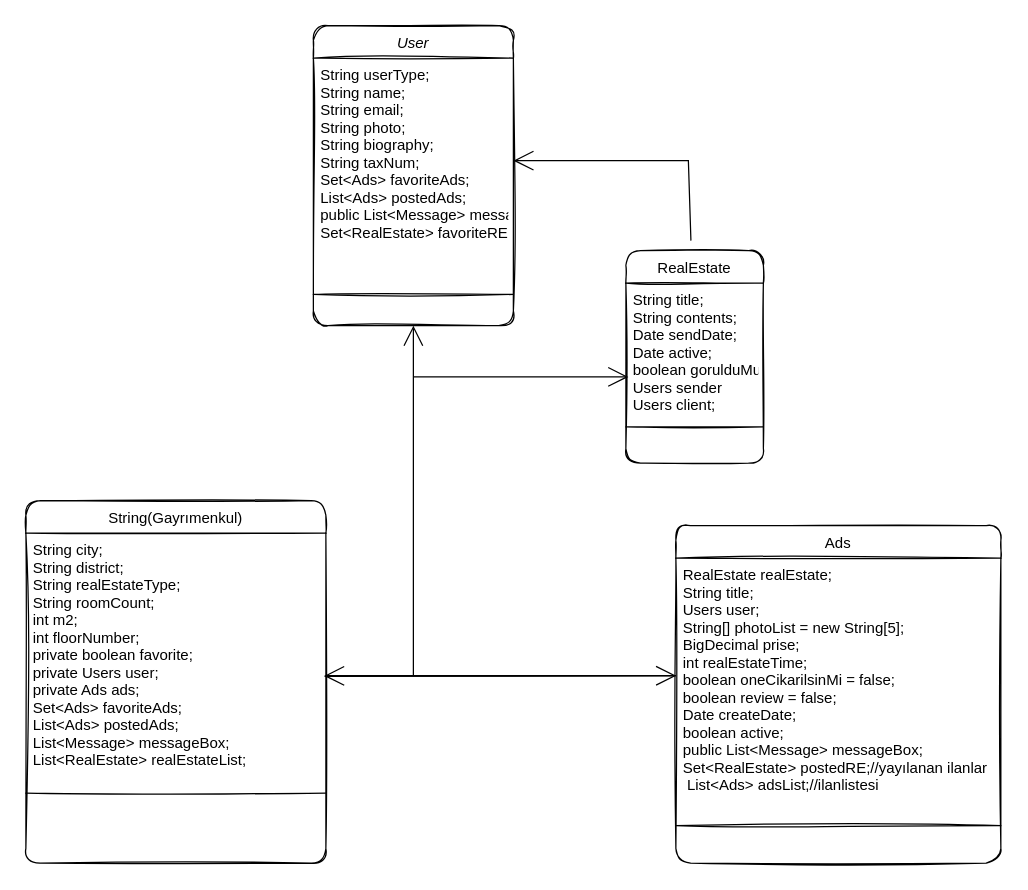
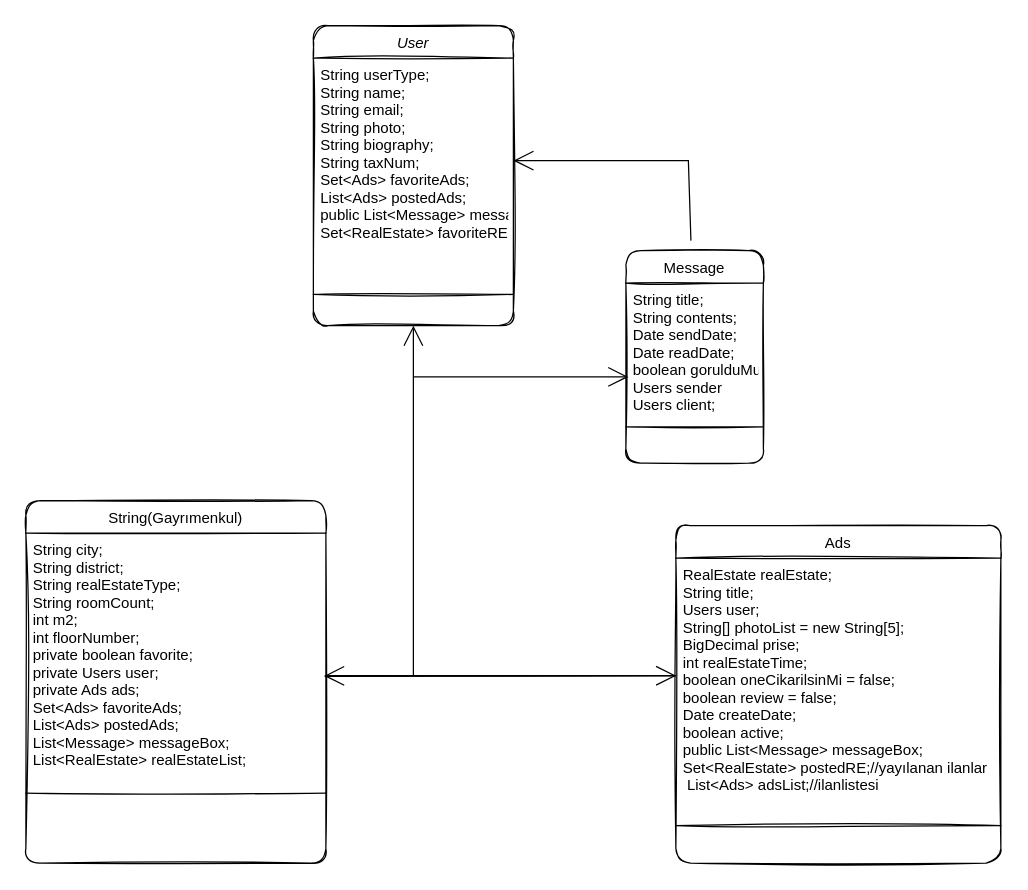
node "RealEstate": label "RealEstate" -> "Message"
node "String title; String contents; Date sendDate; Date active; boolean gorulduMu; Users sender Users client;": label "String title; String contents; Date sendDate; Date active; boolean gorulduMu; Users sender Users client;" -> "String title; String contents; Date sendDate; Date readDate; boolean gorulduMu; Users sender Users client;"
